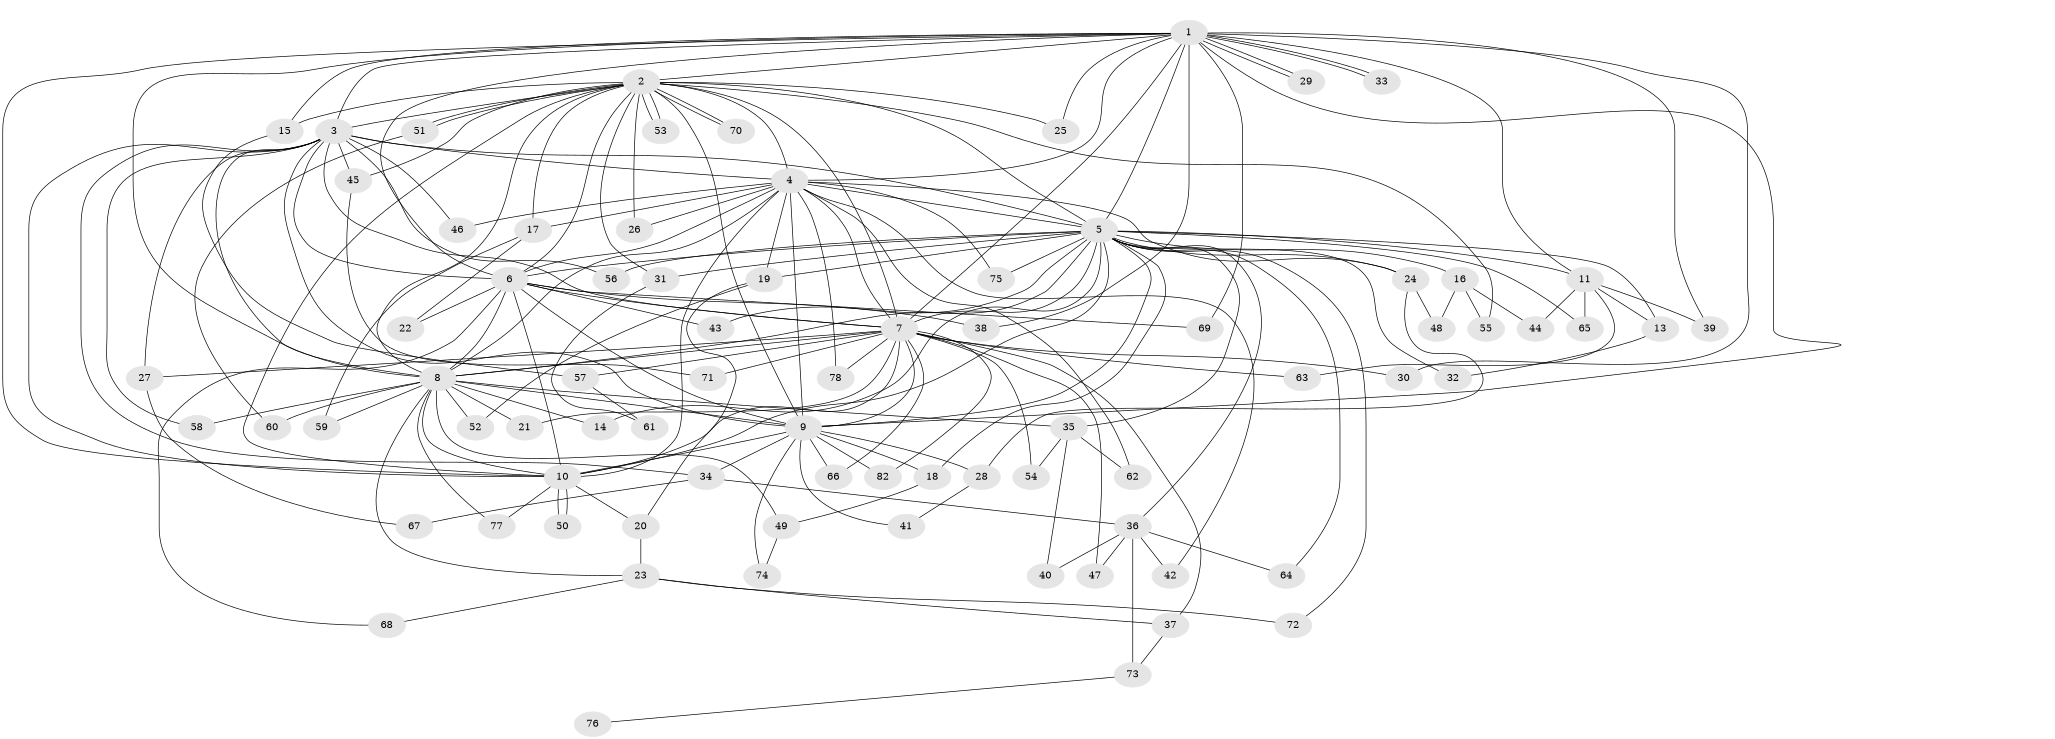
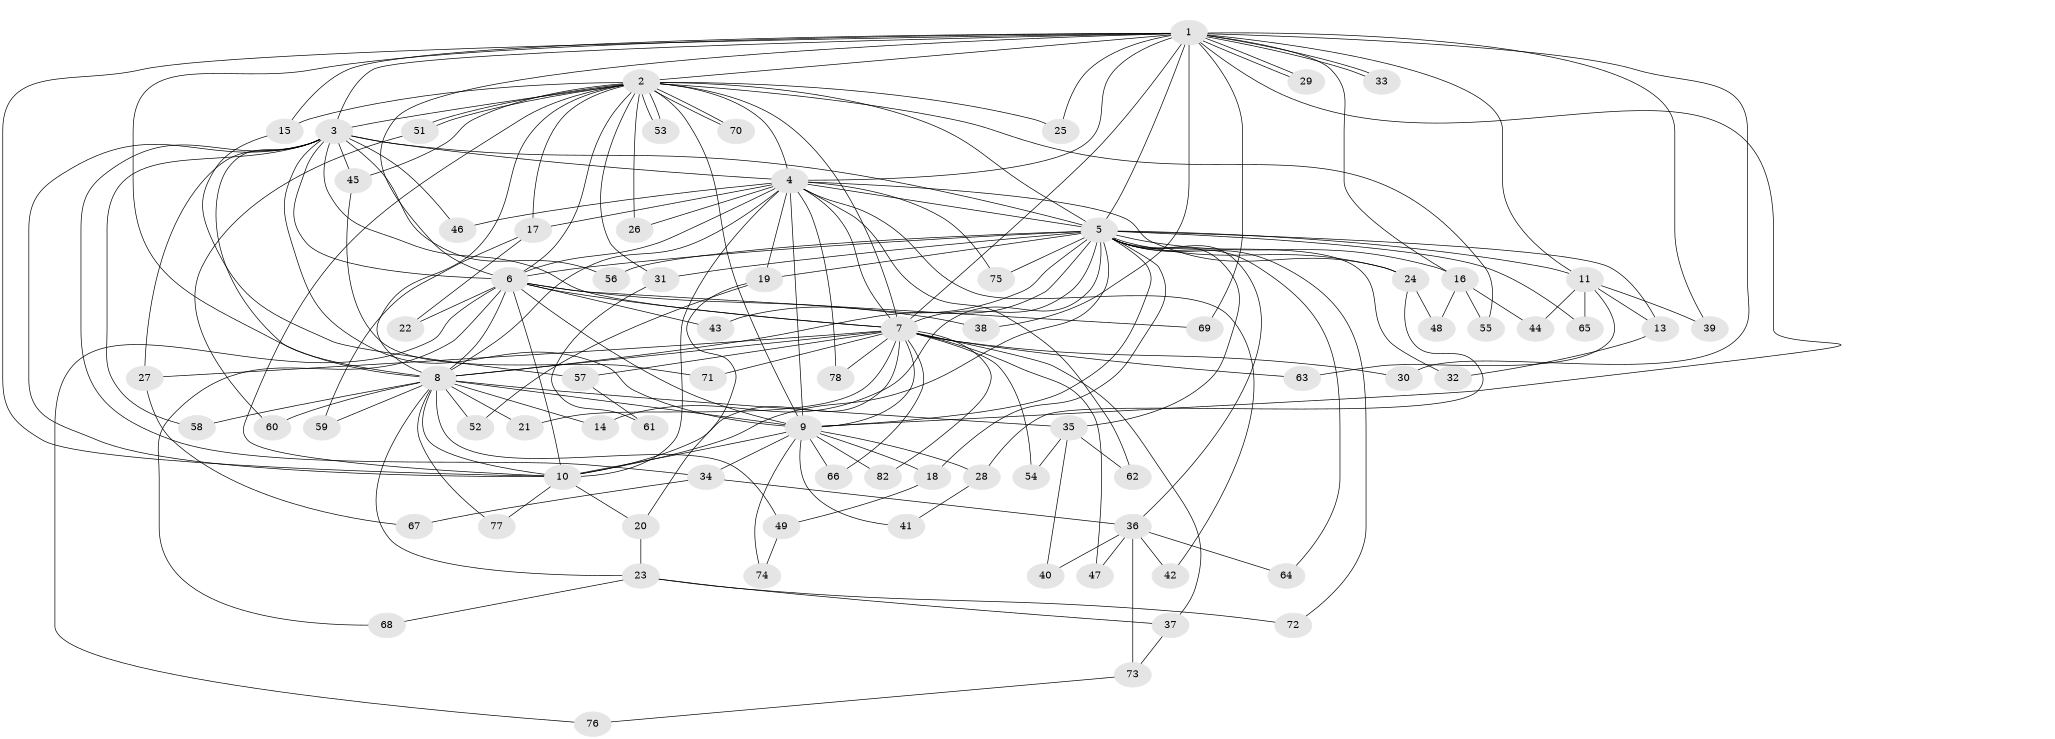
edge "1" -- "16": added
node "50": removed
edge "6" -- "76": added
